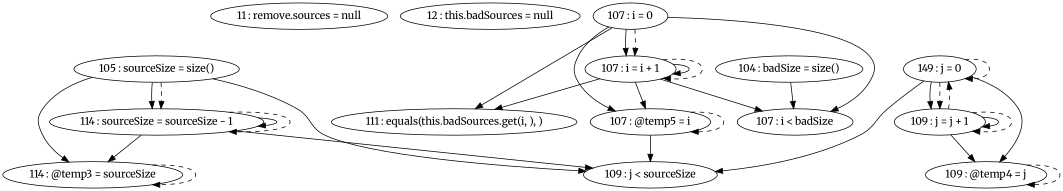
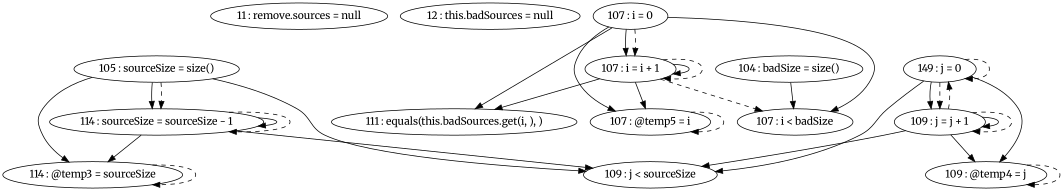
edge "107 : i = i + 1" -> "107 : i < badSize": style solid -> dashed
edge "107 : @temp5 = i" -> "109 : j < sourceSize": now "109 : j = j + 1" -> "109 : j < sourceSize"
